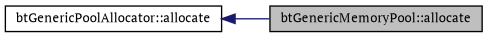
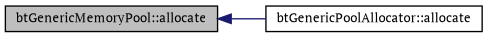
edge "btGenericMemoryPool::allocate" -> "btGenericPoolAllocator::allocate": reversed
